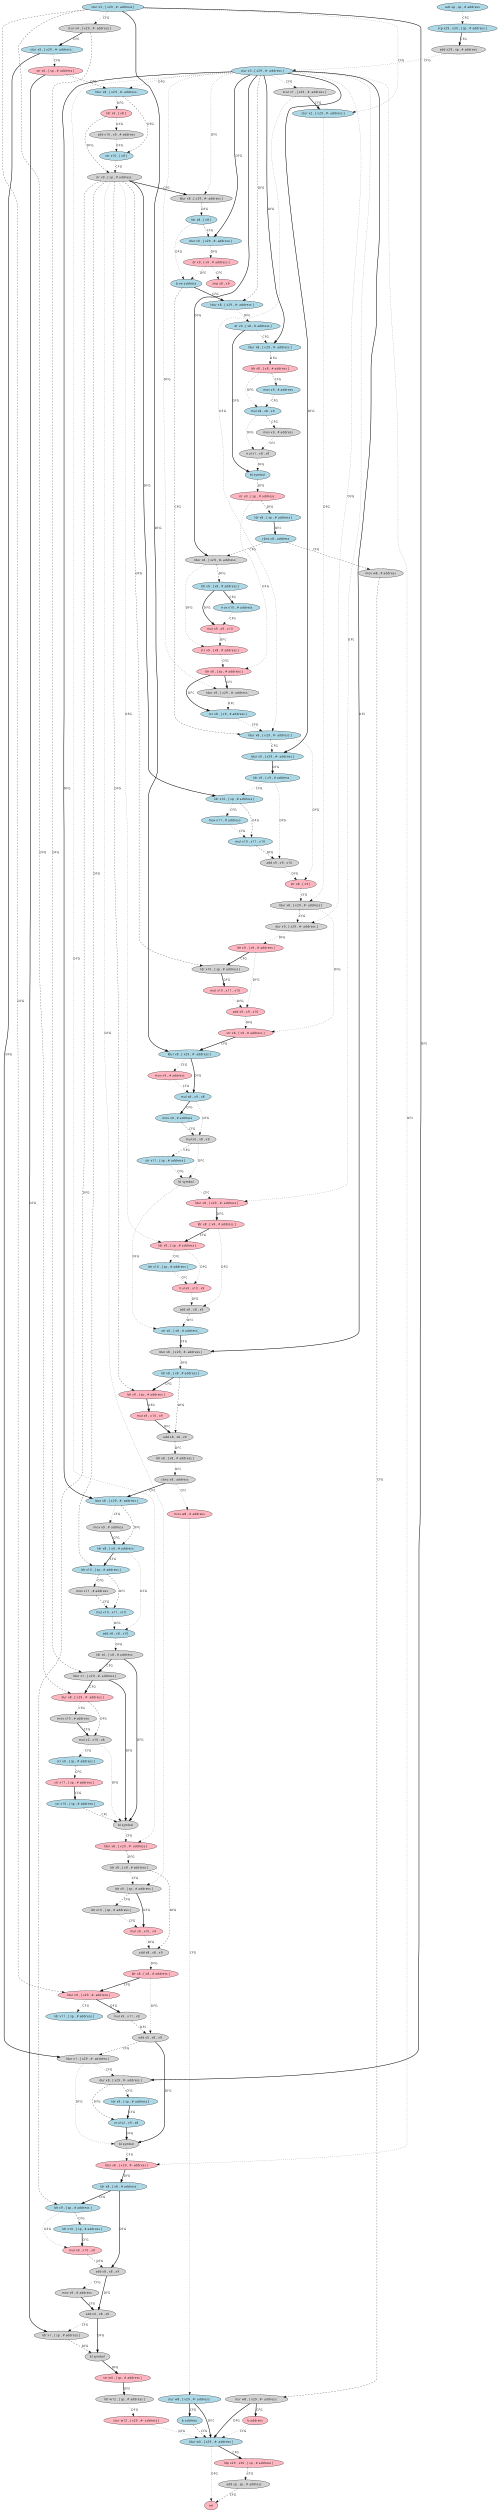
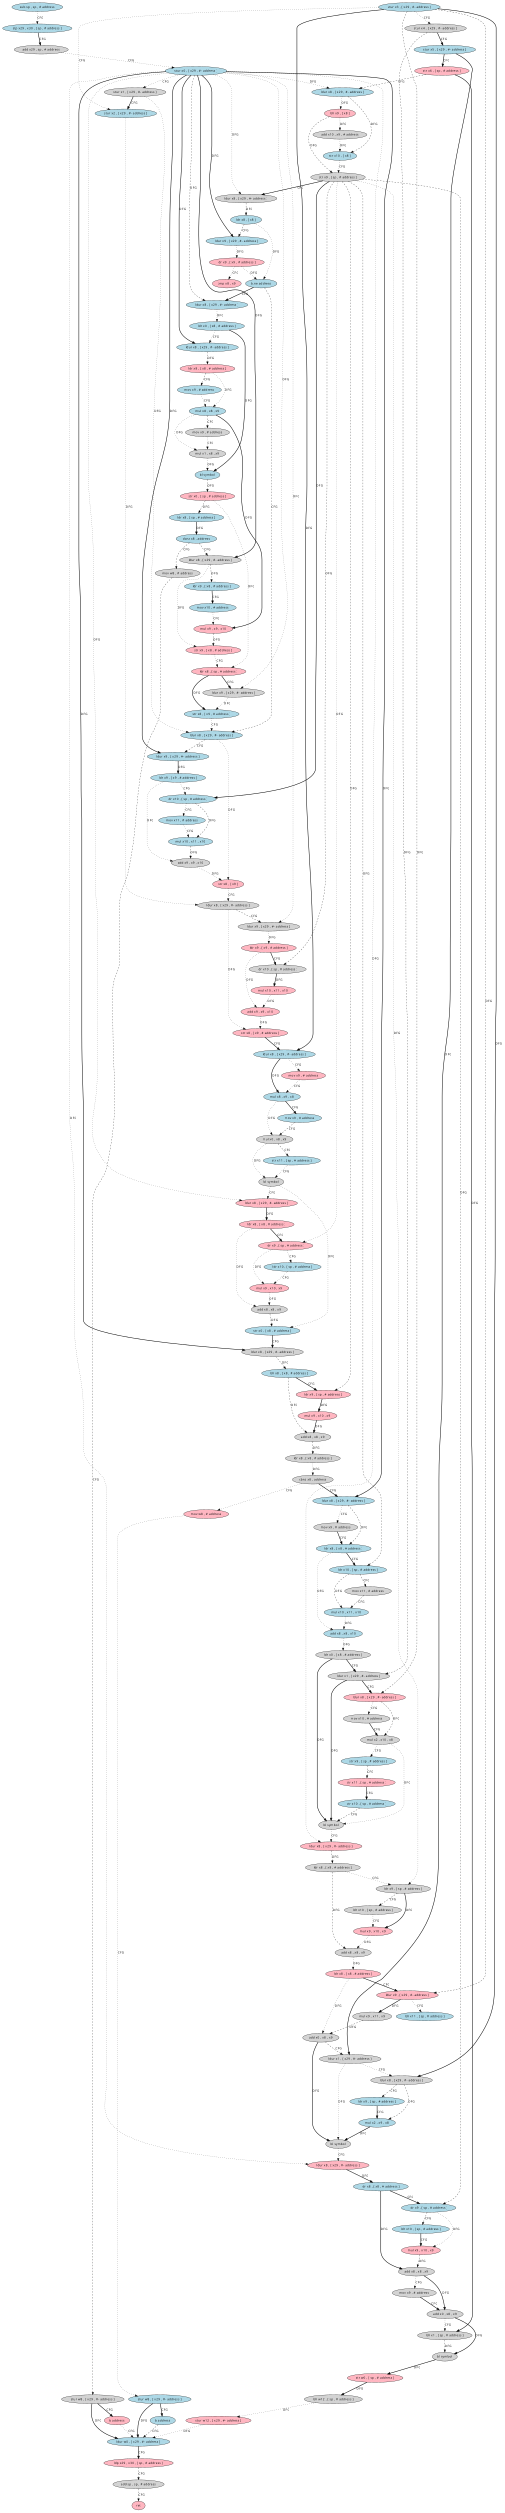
edge "stur x5 , [ x29 , #- address ]" -> "str x6 , [ sp , # address ]": style dotted -> bold
edge "ldr x9 , [ x8 , # address ]" -> "mul x9 , x9 , x10": now "mul x8 , x8 , x9" -> "mul x9 , x9 , x10"
edge "ldur w0 , [ x29 , #- address ]" -> "ret": removed, label "DFG"
